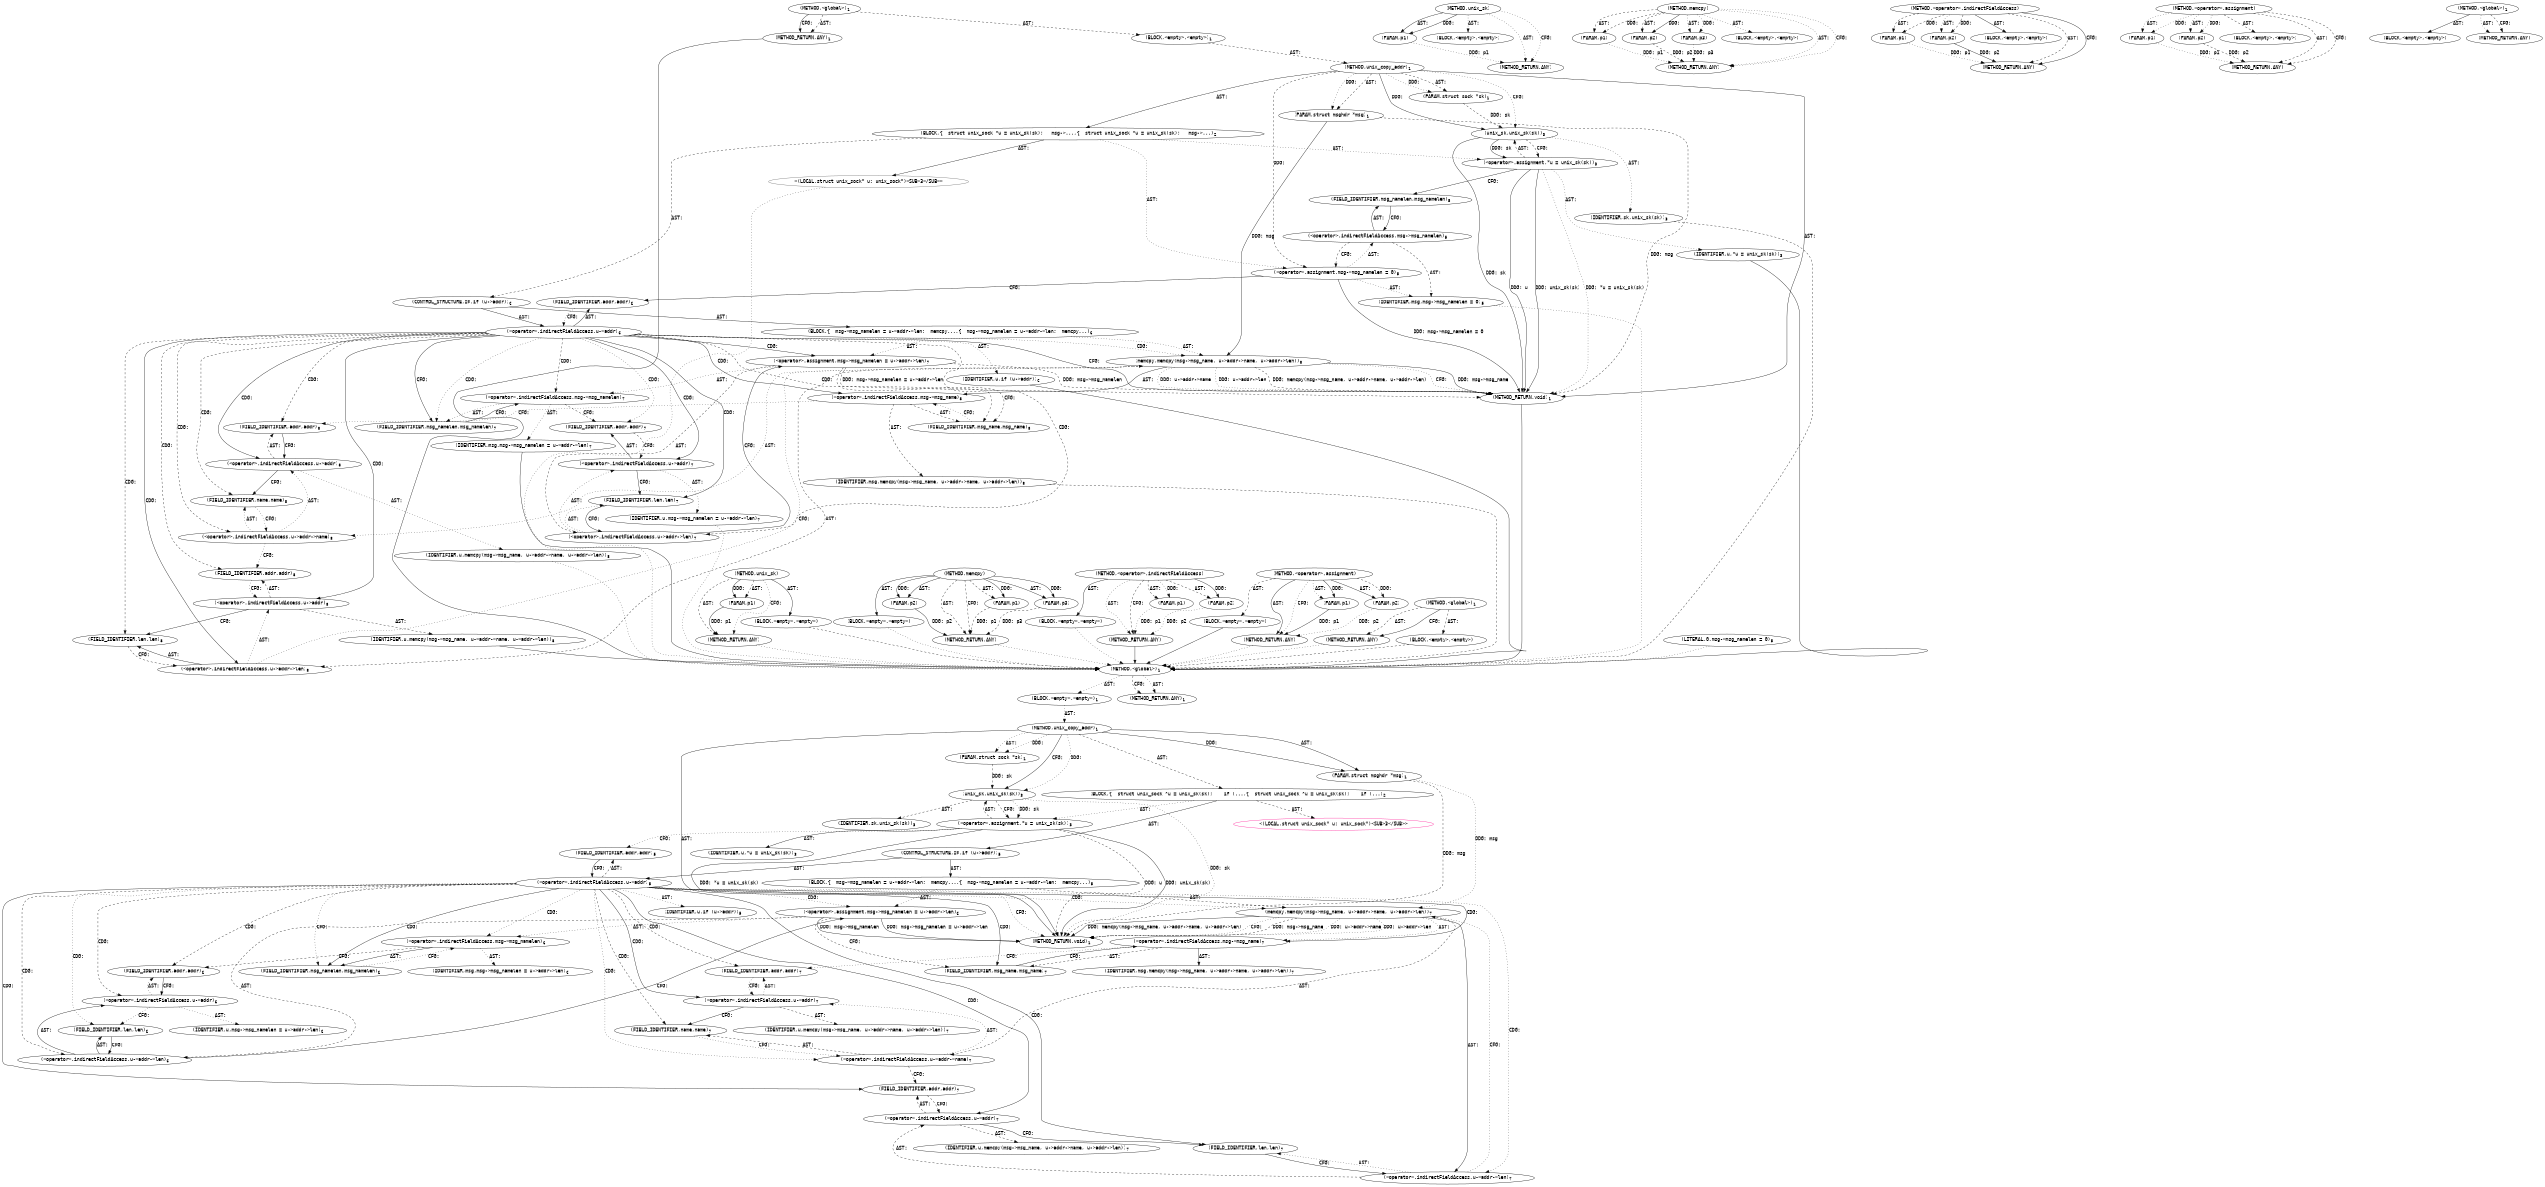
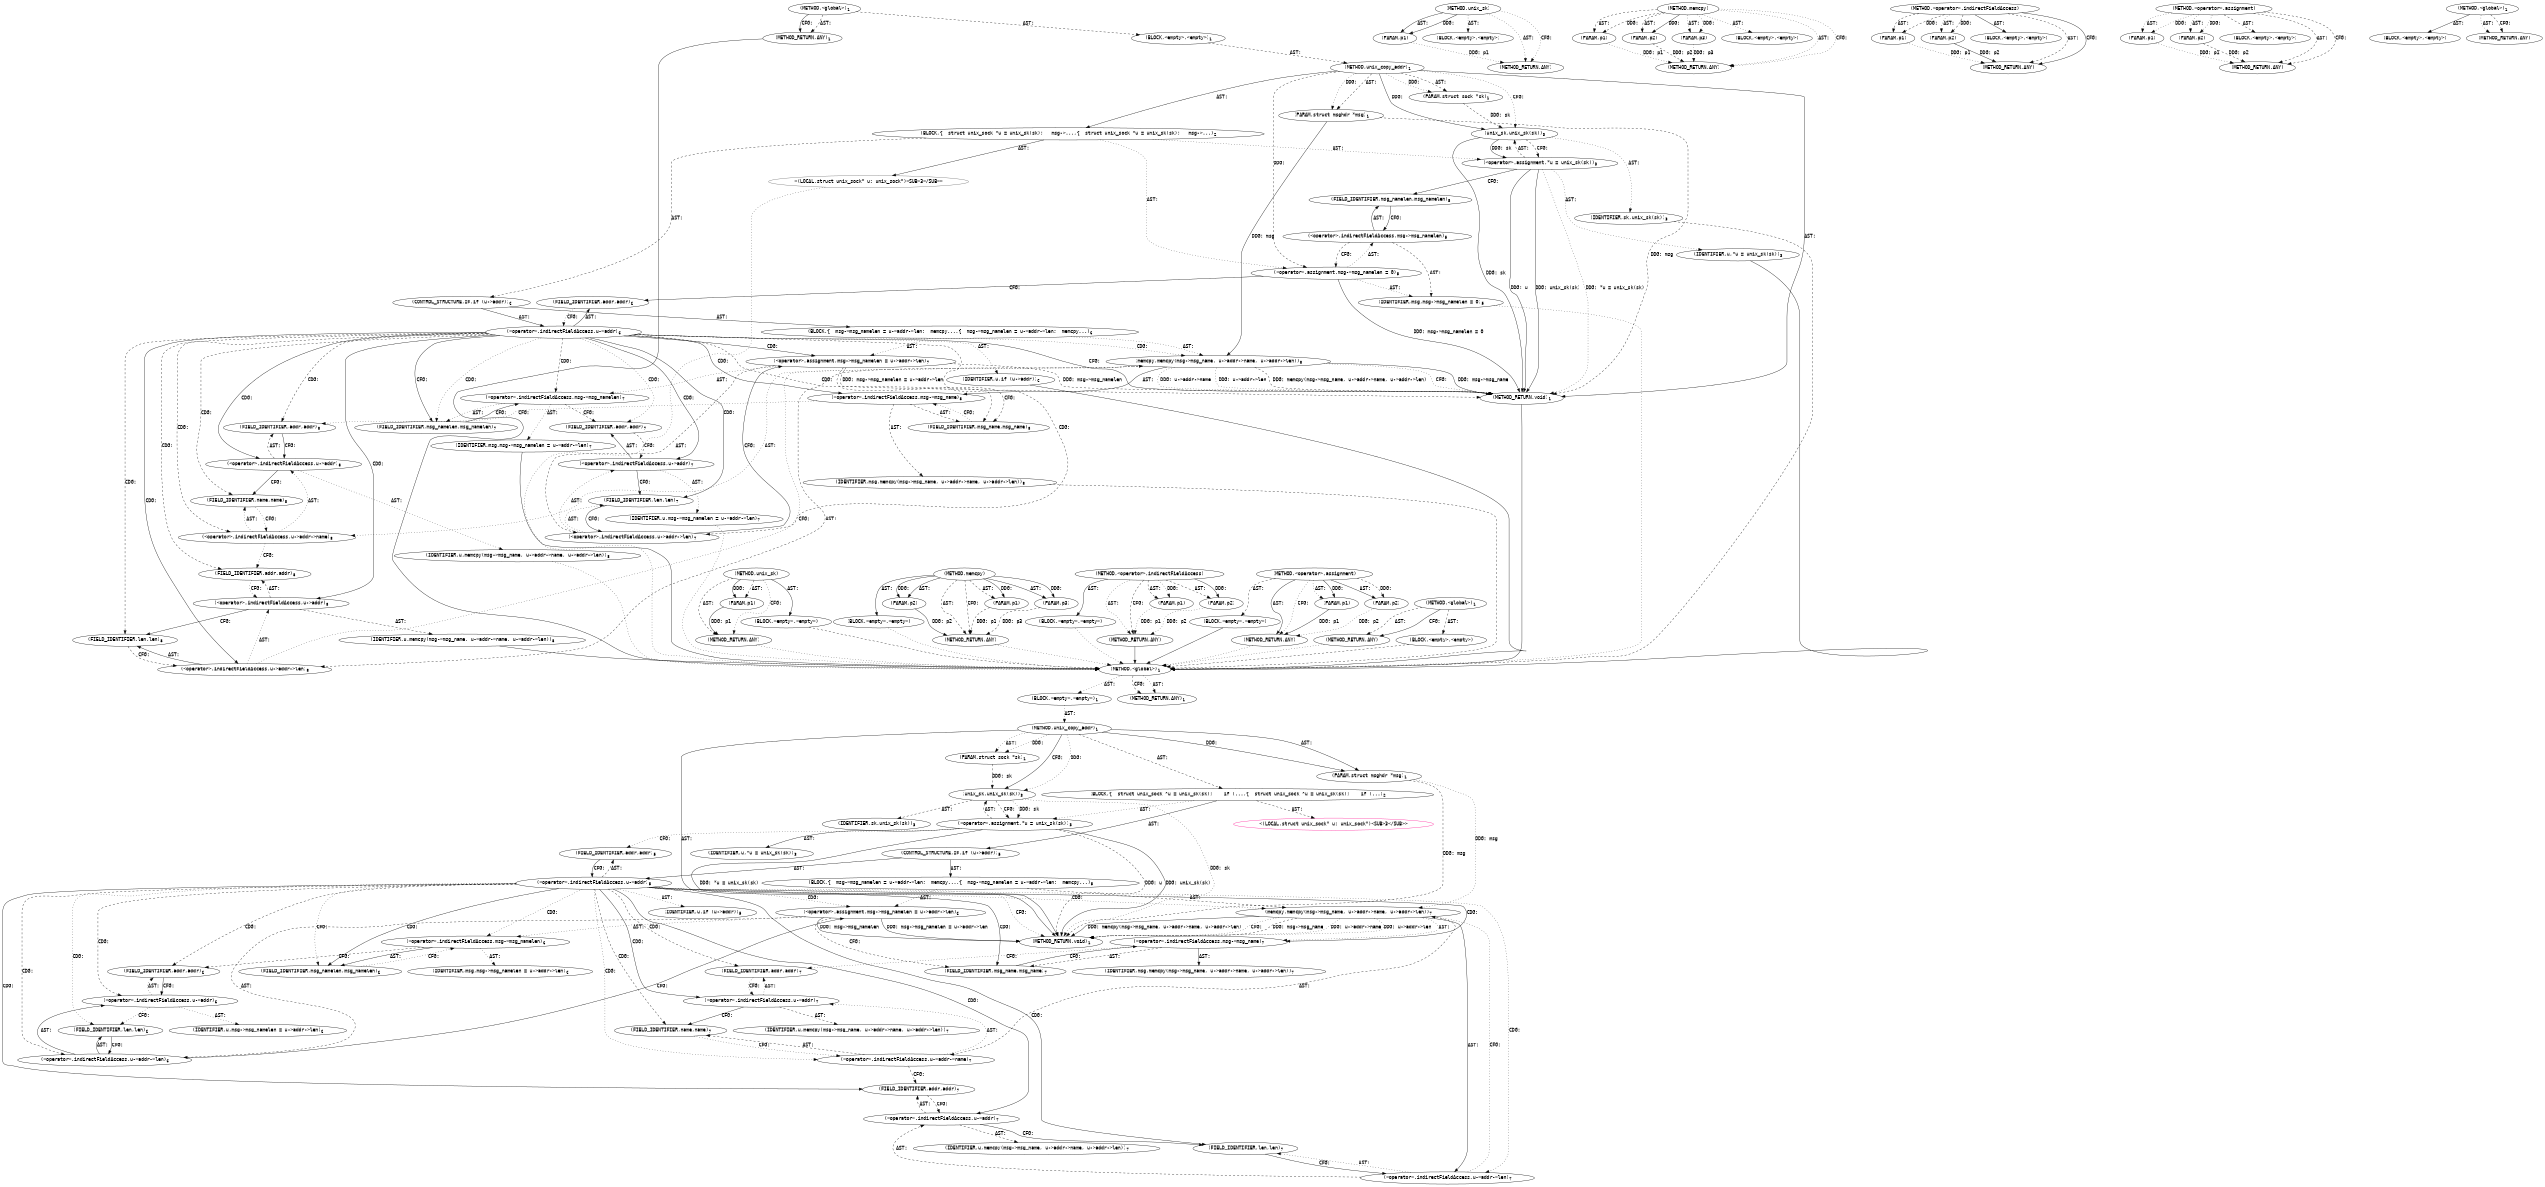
node "(LITERAL,0,msg->msg_namelen = 0)": removed
